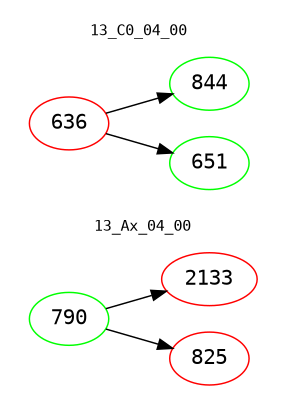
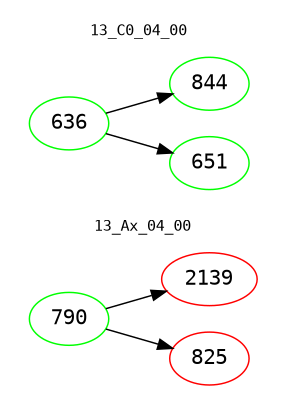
node "636": color red -> green
node "2133": label "2133" -> "2139"
